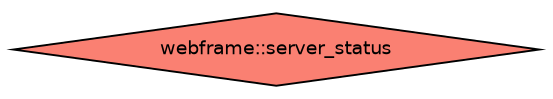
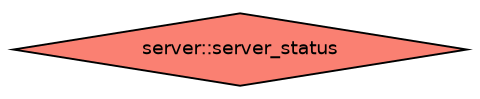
node "webframe::server_status": label "webframe::server_status" -> "server::server_status"
